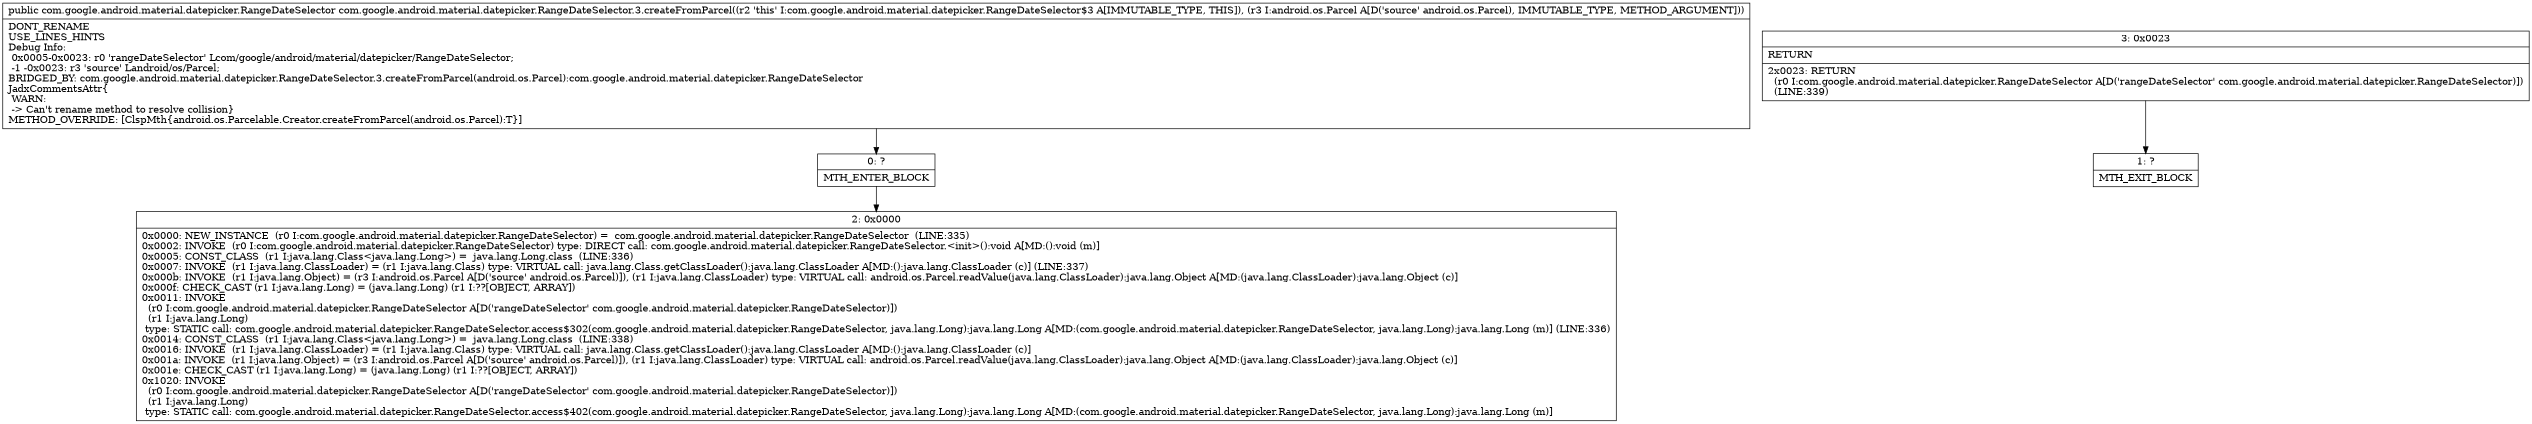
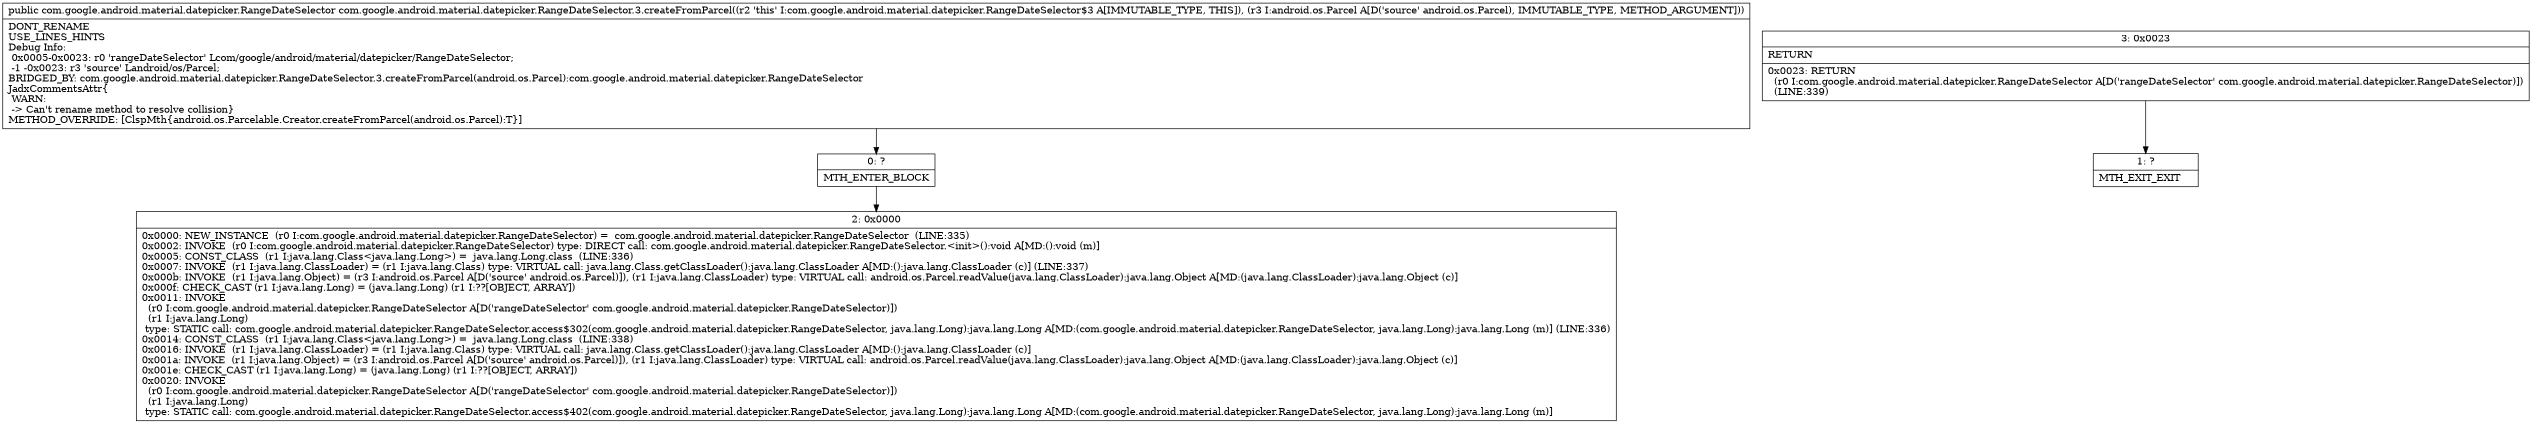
node "3: 0x0023": text "2x0023: RETURN" -> "0x0023: RETURN"
node "1: ?": text "MTH_EXIT_BLOCK" -> "MTH_EXIT_EXIT"
node "2: 0x0000": text "0x1020: INVOKE" -> "0x0020: INVOKE"
